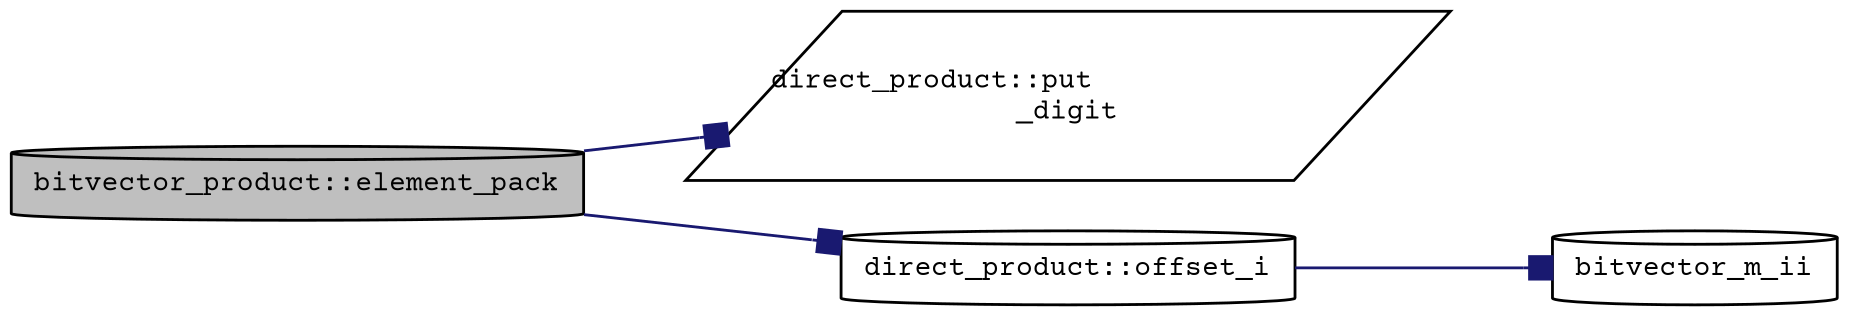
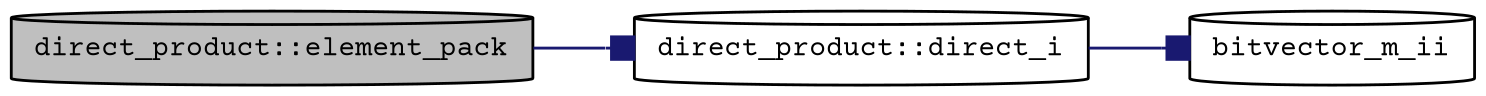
node "direct_product::put _digit": removed
node "bitvector_product::element_pack": label "bitvector_product::element_pack" -> "direct_product::element_pack"
node "direct_product::offset_i": label "direct_product::offset_i" -> "direct_product::direct_i"
